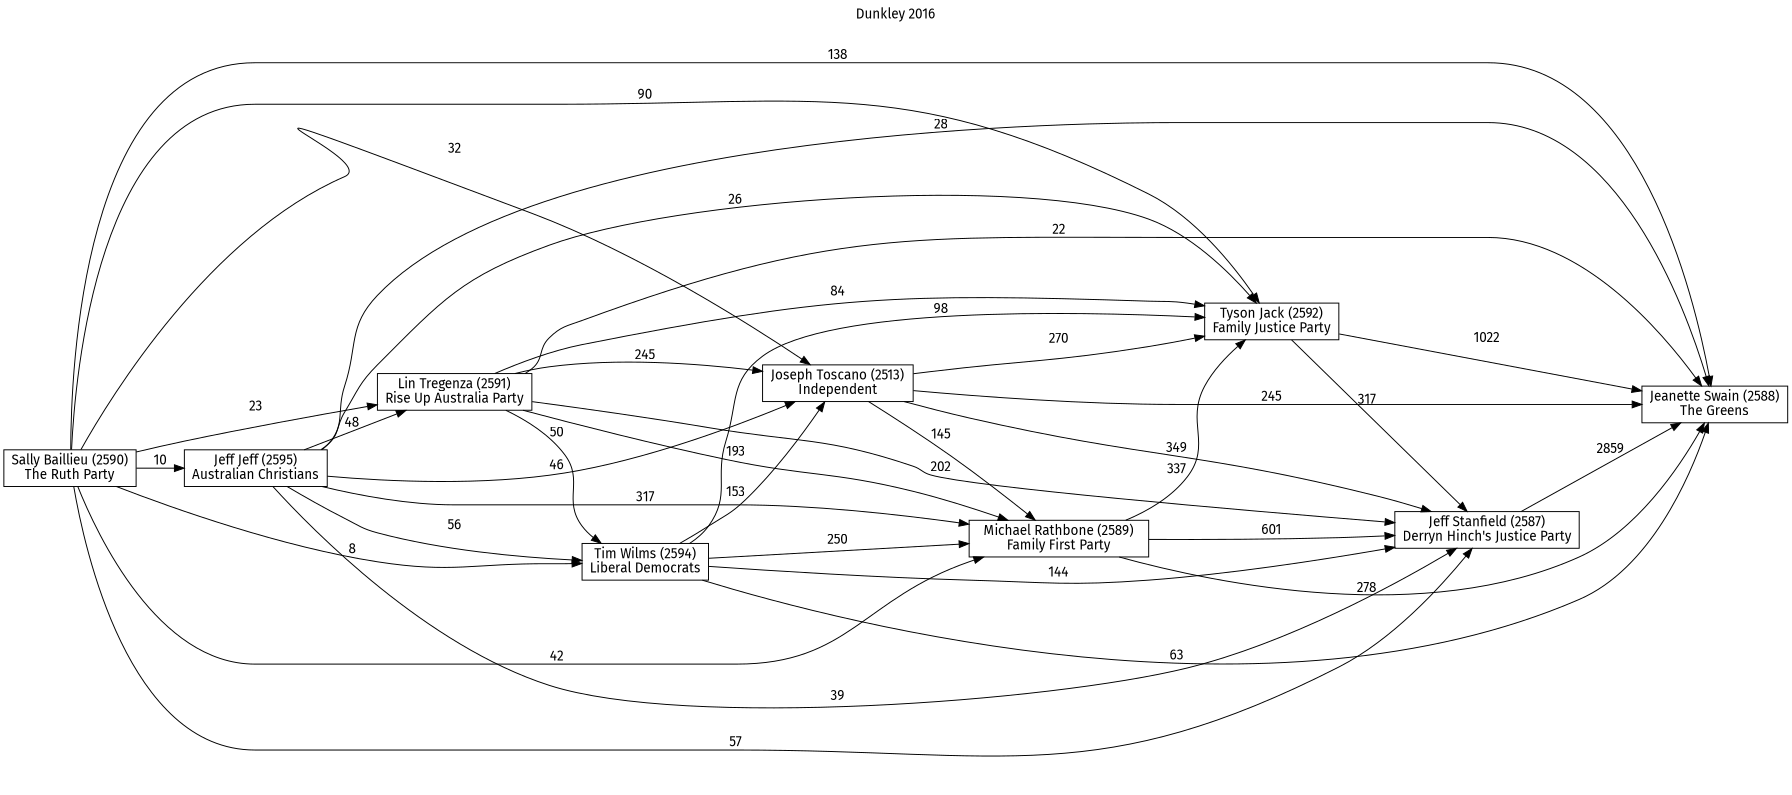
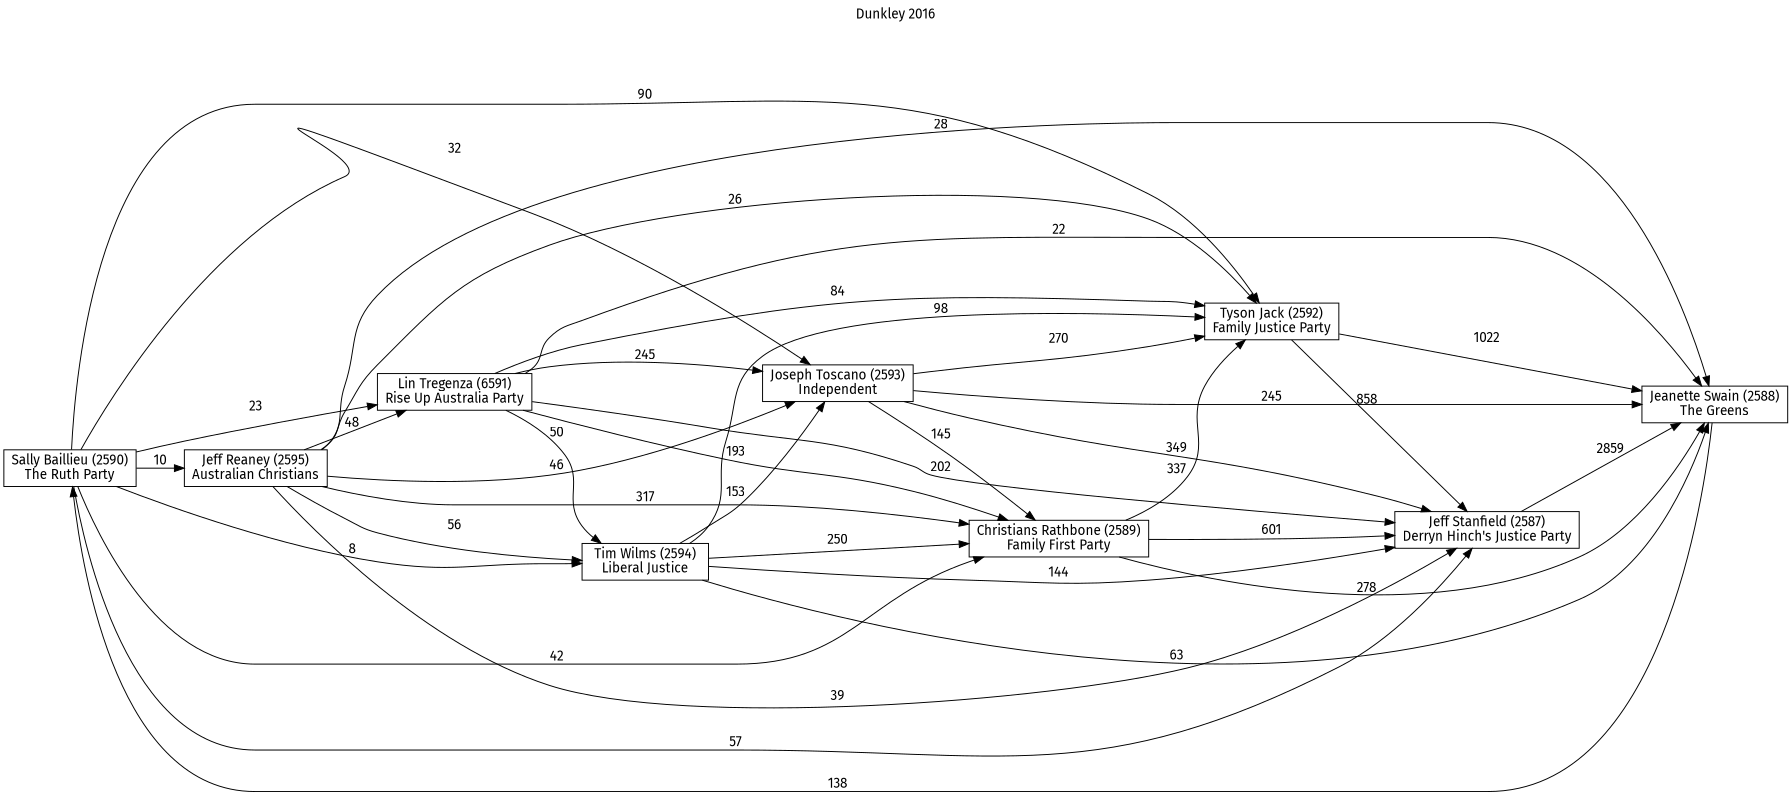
edge "Sally Baillieu (2590) The Ruth Party" -> "Jeanette Swain (2588) The Greens": reversed
node "Joseph Toscano (2513) Independent": label "Joseph Toscano (2513) Independent" -> "Joseph Toscano (2593) Independent"
node "Lin Tregenza (2591) Rise Up Australia Party": label "Lin Tregenza (2591) Rise Up Australia Party" -> "Lin Tregenza (6591) Rise Up Australia Party"
edge "Tyson Jack (2592) Family Justice Party" -> "Jeff Stanfield (2587) Derryn Hinch's Justice Party": label "317" -> "858"
node "Jeff Jeff (2595) Australian Christians": label "Jeff Jeff (2595) Australian Christians" -> "Jeff Reaney (2595) Australian Christians"
node "Michael Rathbone (2589) Family First Party": label "Michael Rathbone (2589) Family First Party" -> "Christians Rathbone (2589) Family First Party"
node "Tim Wilms (2594) Liberal Democrats": label "Tim Wilms (2594) Liberal Democrats" -> "Tim Wilms (2594) Liberal Justice"
